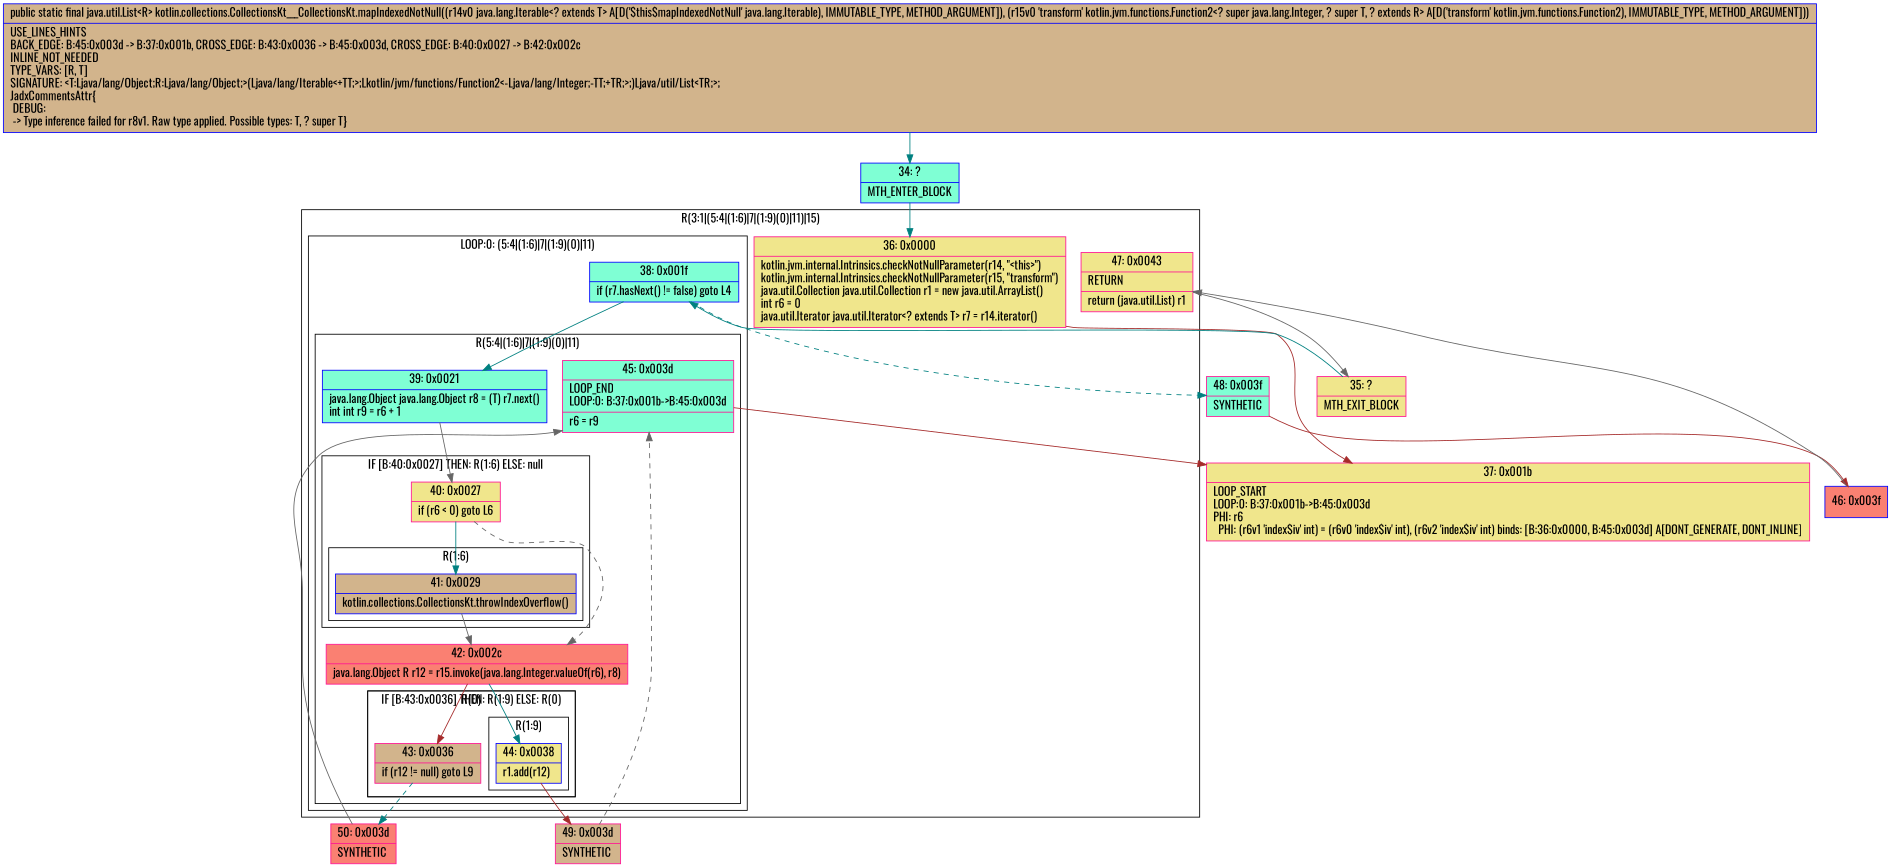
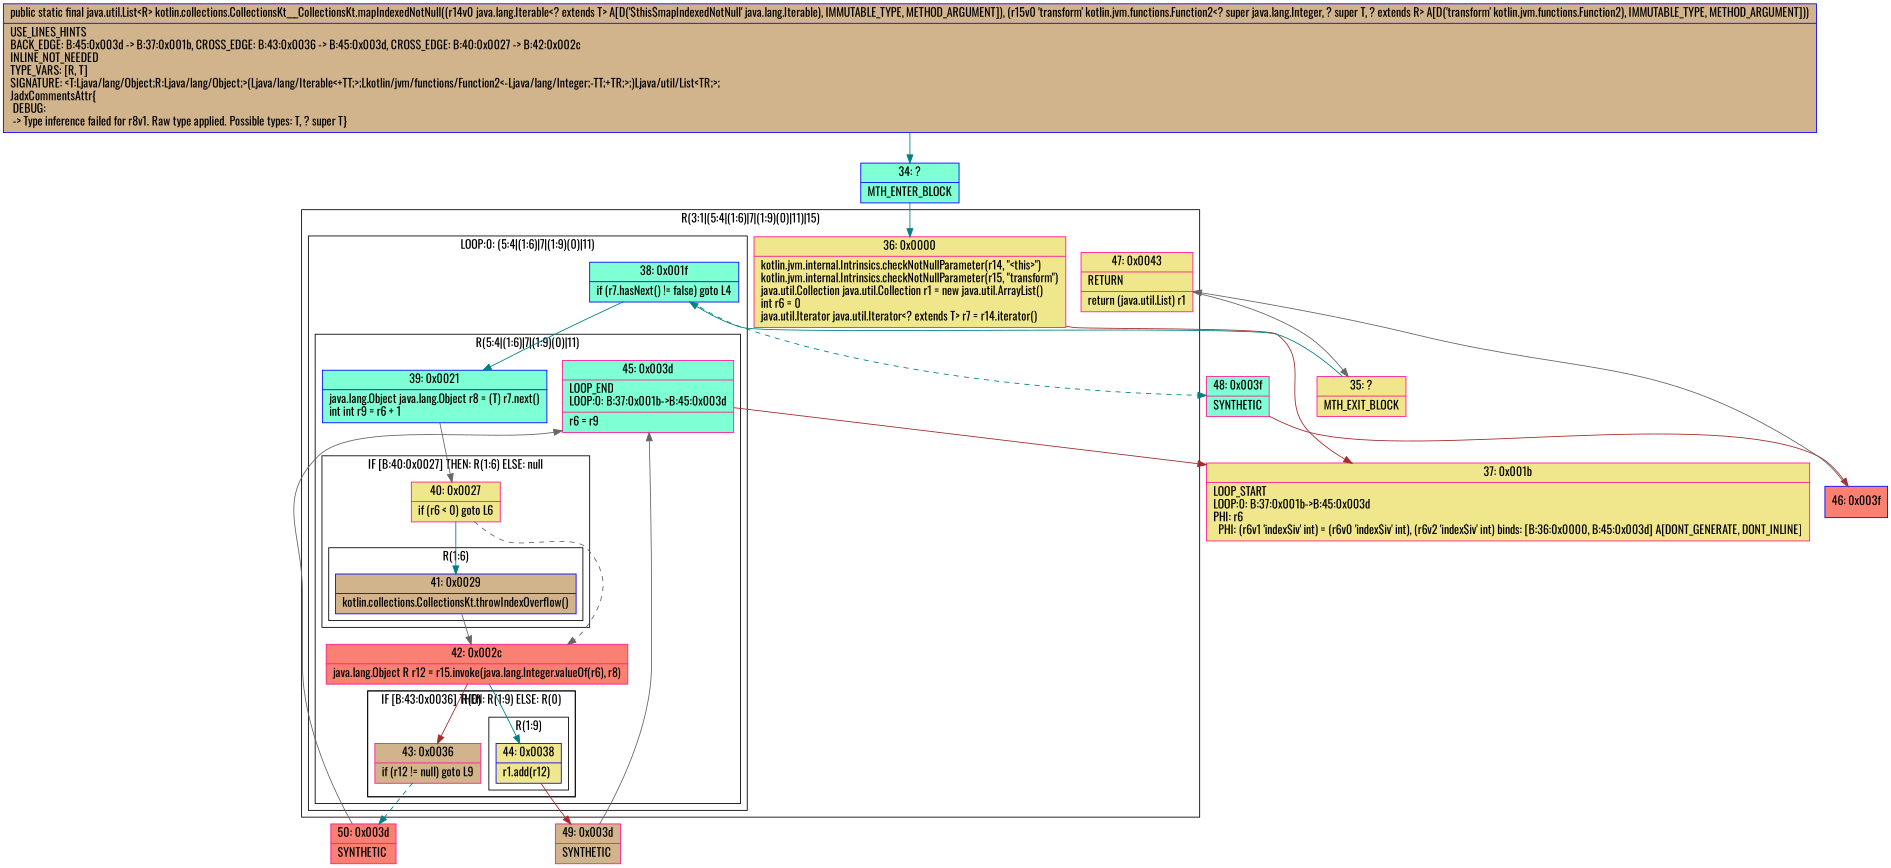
edge "49: 0x003d" -> "45: 0x003d": style dashed -> solid
